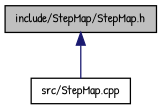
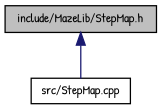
node "include/StepMap/StepMap.h": label "include/StepMap/StepMap.h" -> "include/MazeLib/StepMap.h"
